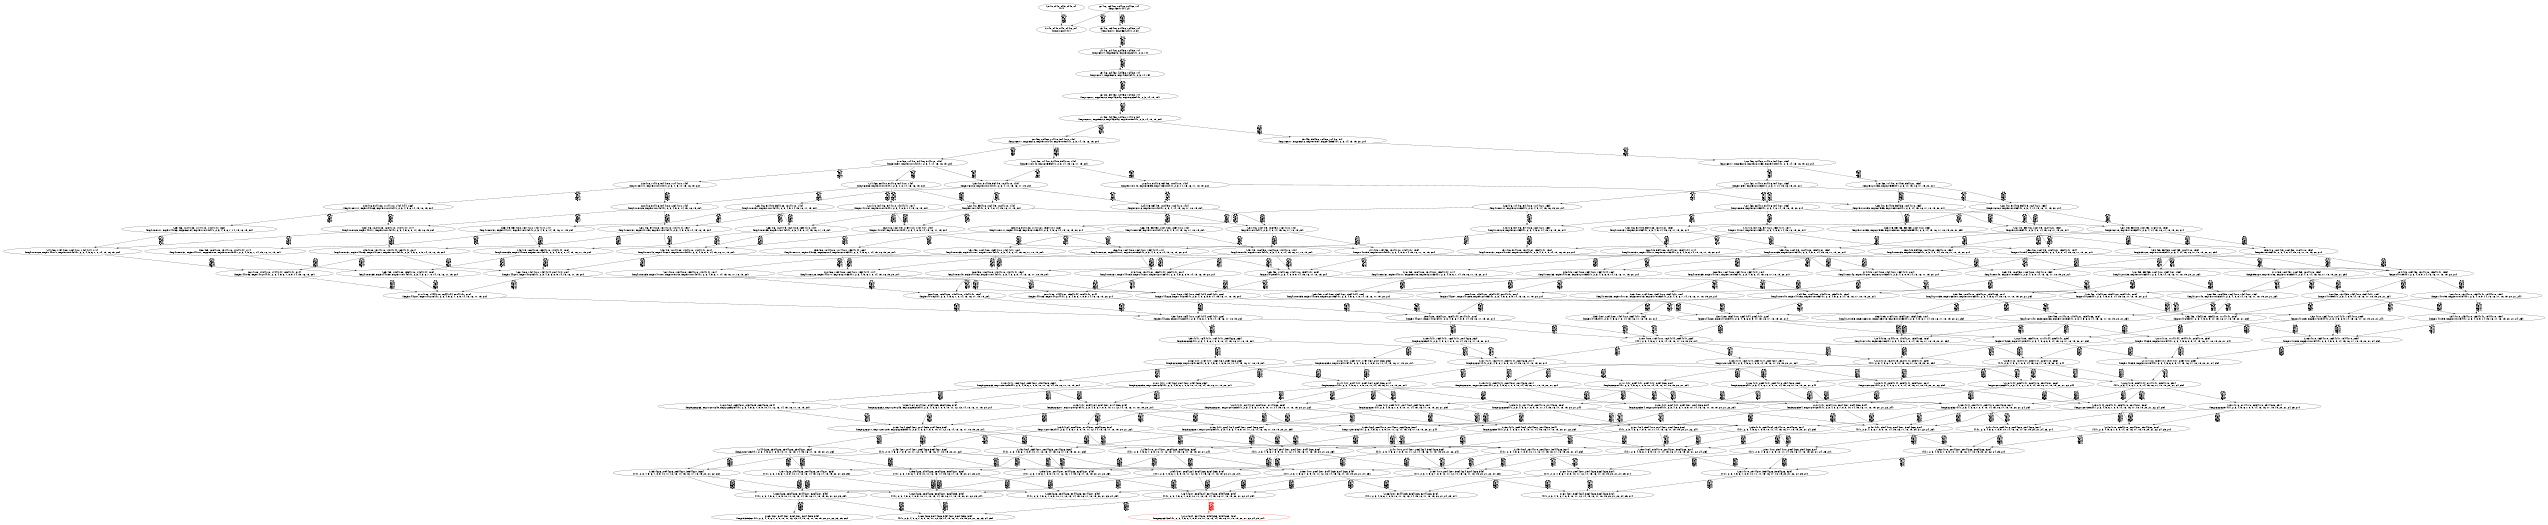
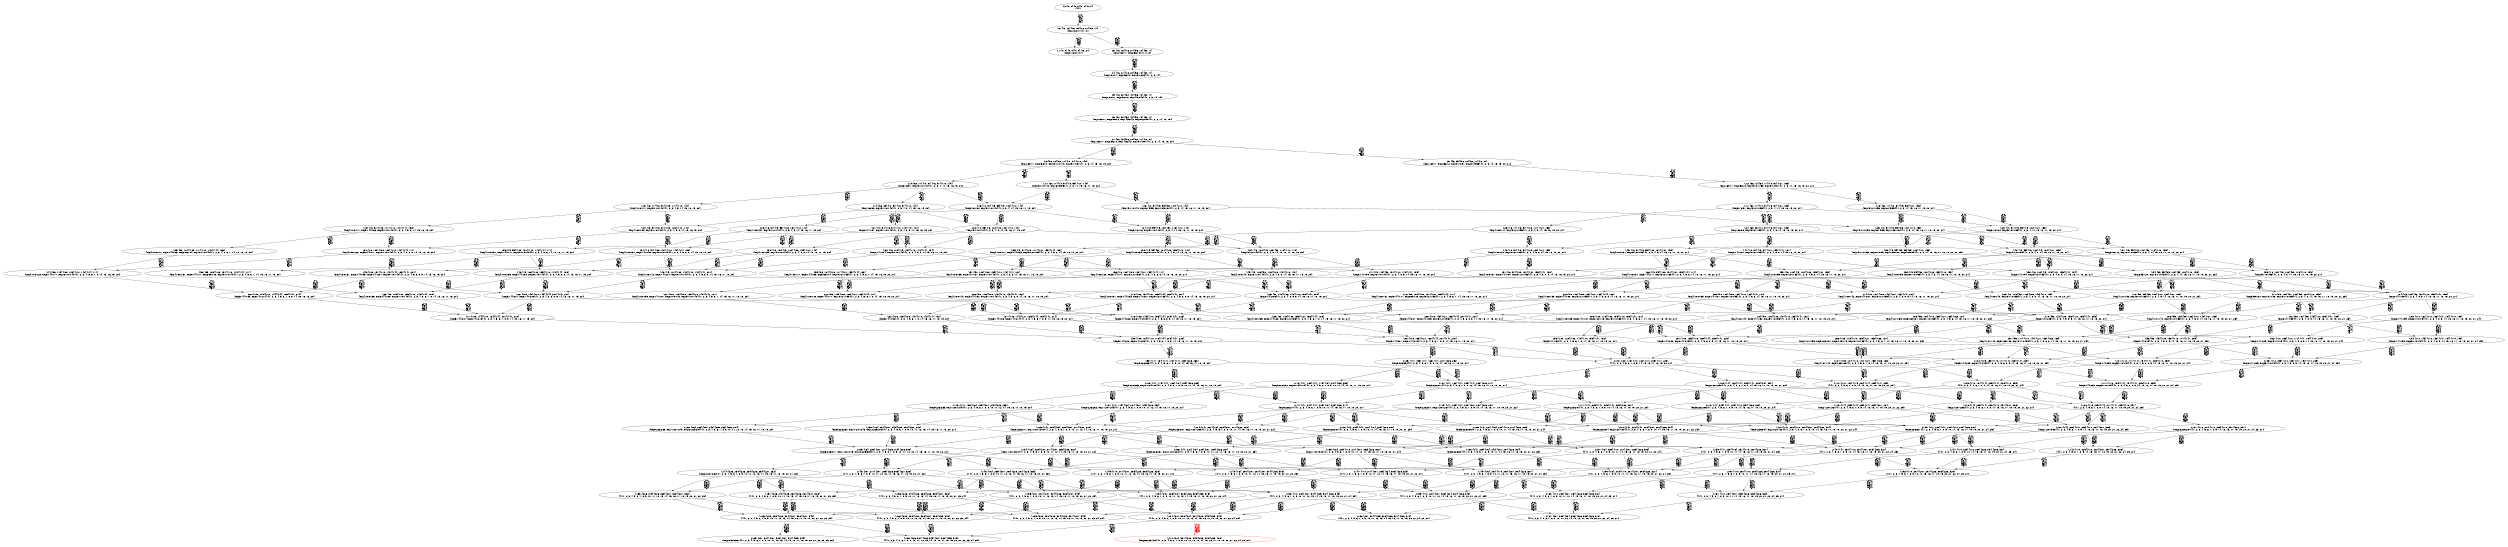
edge "S0: [0, 0] [0, 0] [0, 0] [0, 0] {}{}" -> "S1: [0, 0] [0, 0] [0, 0] [16, 21] {T0J0:16-21}{1}": now "S0: [0, 0] [0, 0] [0, 0] [0, 0] {}{}" -> "S2: [16, 16] [16, 16] [16, 21] [60, 77] {T0J1:60-77}{1, 2}"
